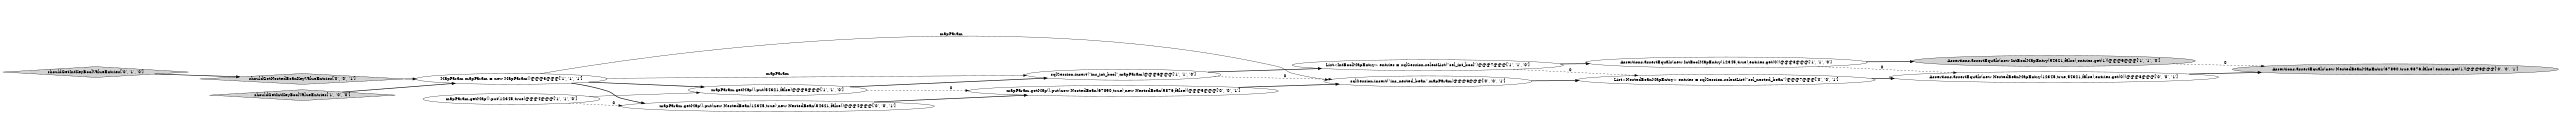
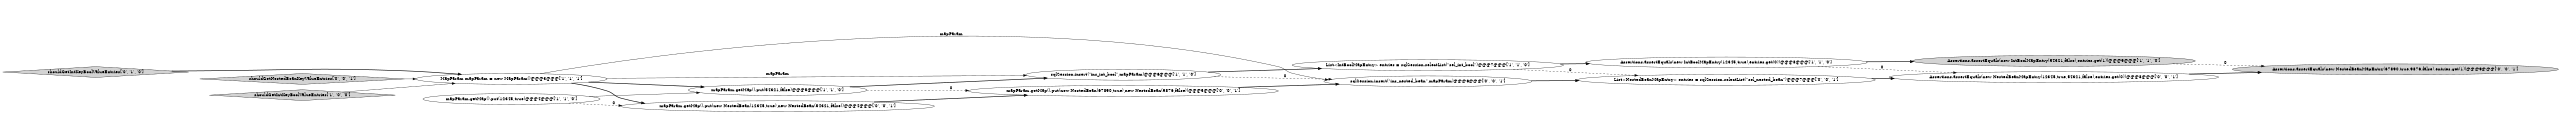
edge "shouldGetIntKeyBoolValueEntries['0', '1', '0']" -> "shouldGetNestedBeanKeyValueEntries['0', '0', '1']": now "shouldGetIntKeyBoolValueEntries['0', '1', '0']" -> "MapParam mapParam = new MapParam()@@@3@@@['1', '1', '1']"
edge "shouldGetNestedBeanKeyValueEntries['0', '0', '1']" -> "MapParam mapParam = new MapParam()@@@3@@@['1', '1', '1']": style bold -> solid
edge "shouldGetIntKeyBoolValueEntries['1', '0', '0']" -> "MapParam mapParam = new MapParam()@@@3@@@['1', '1', '1']": style bold -> solid
